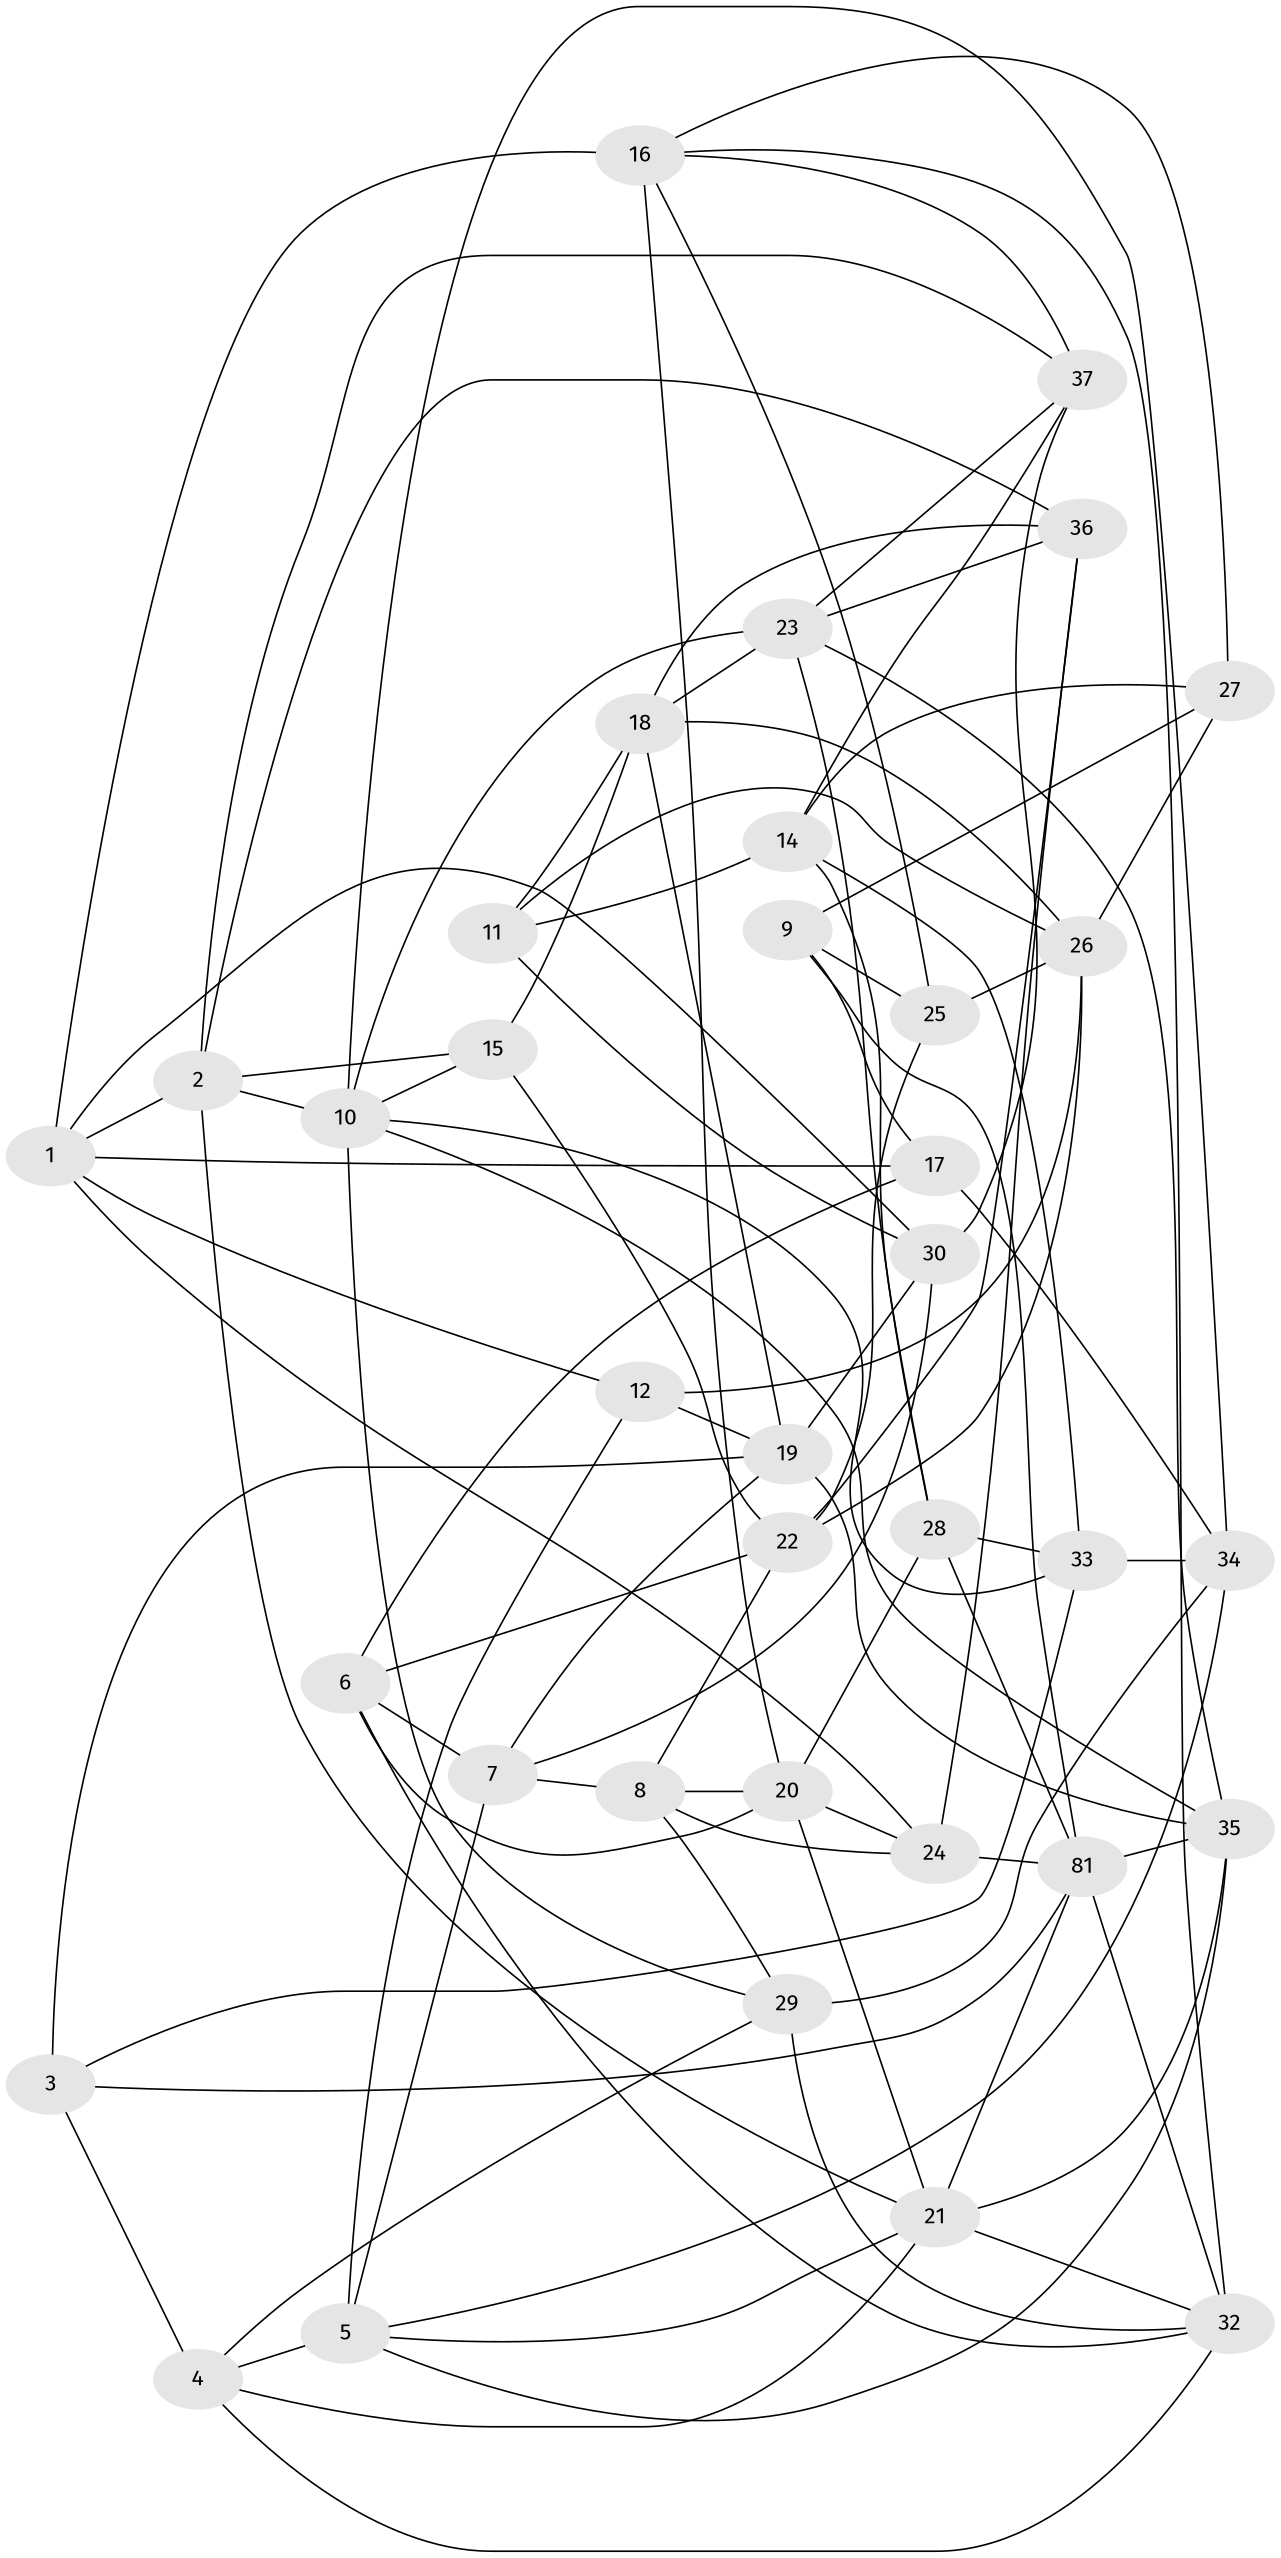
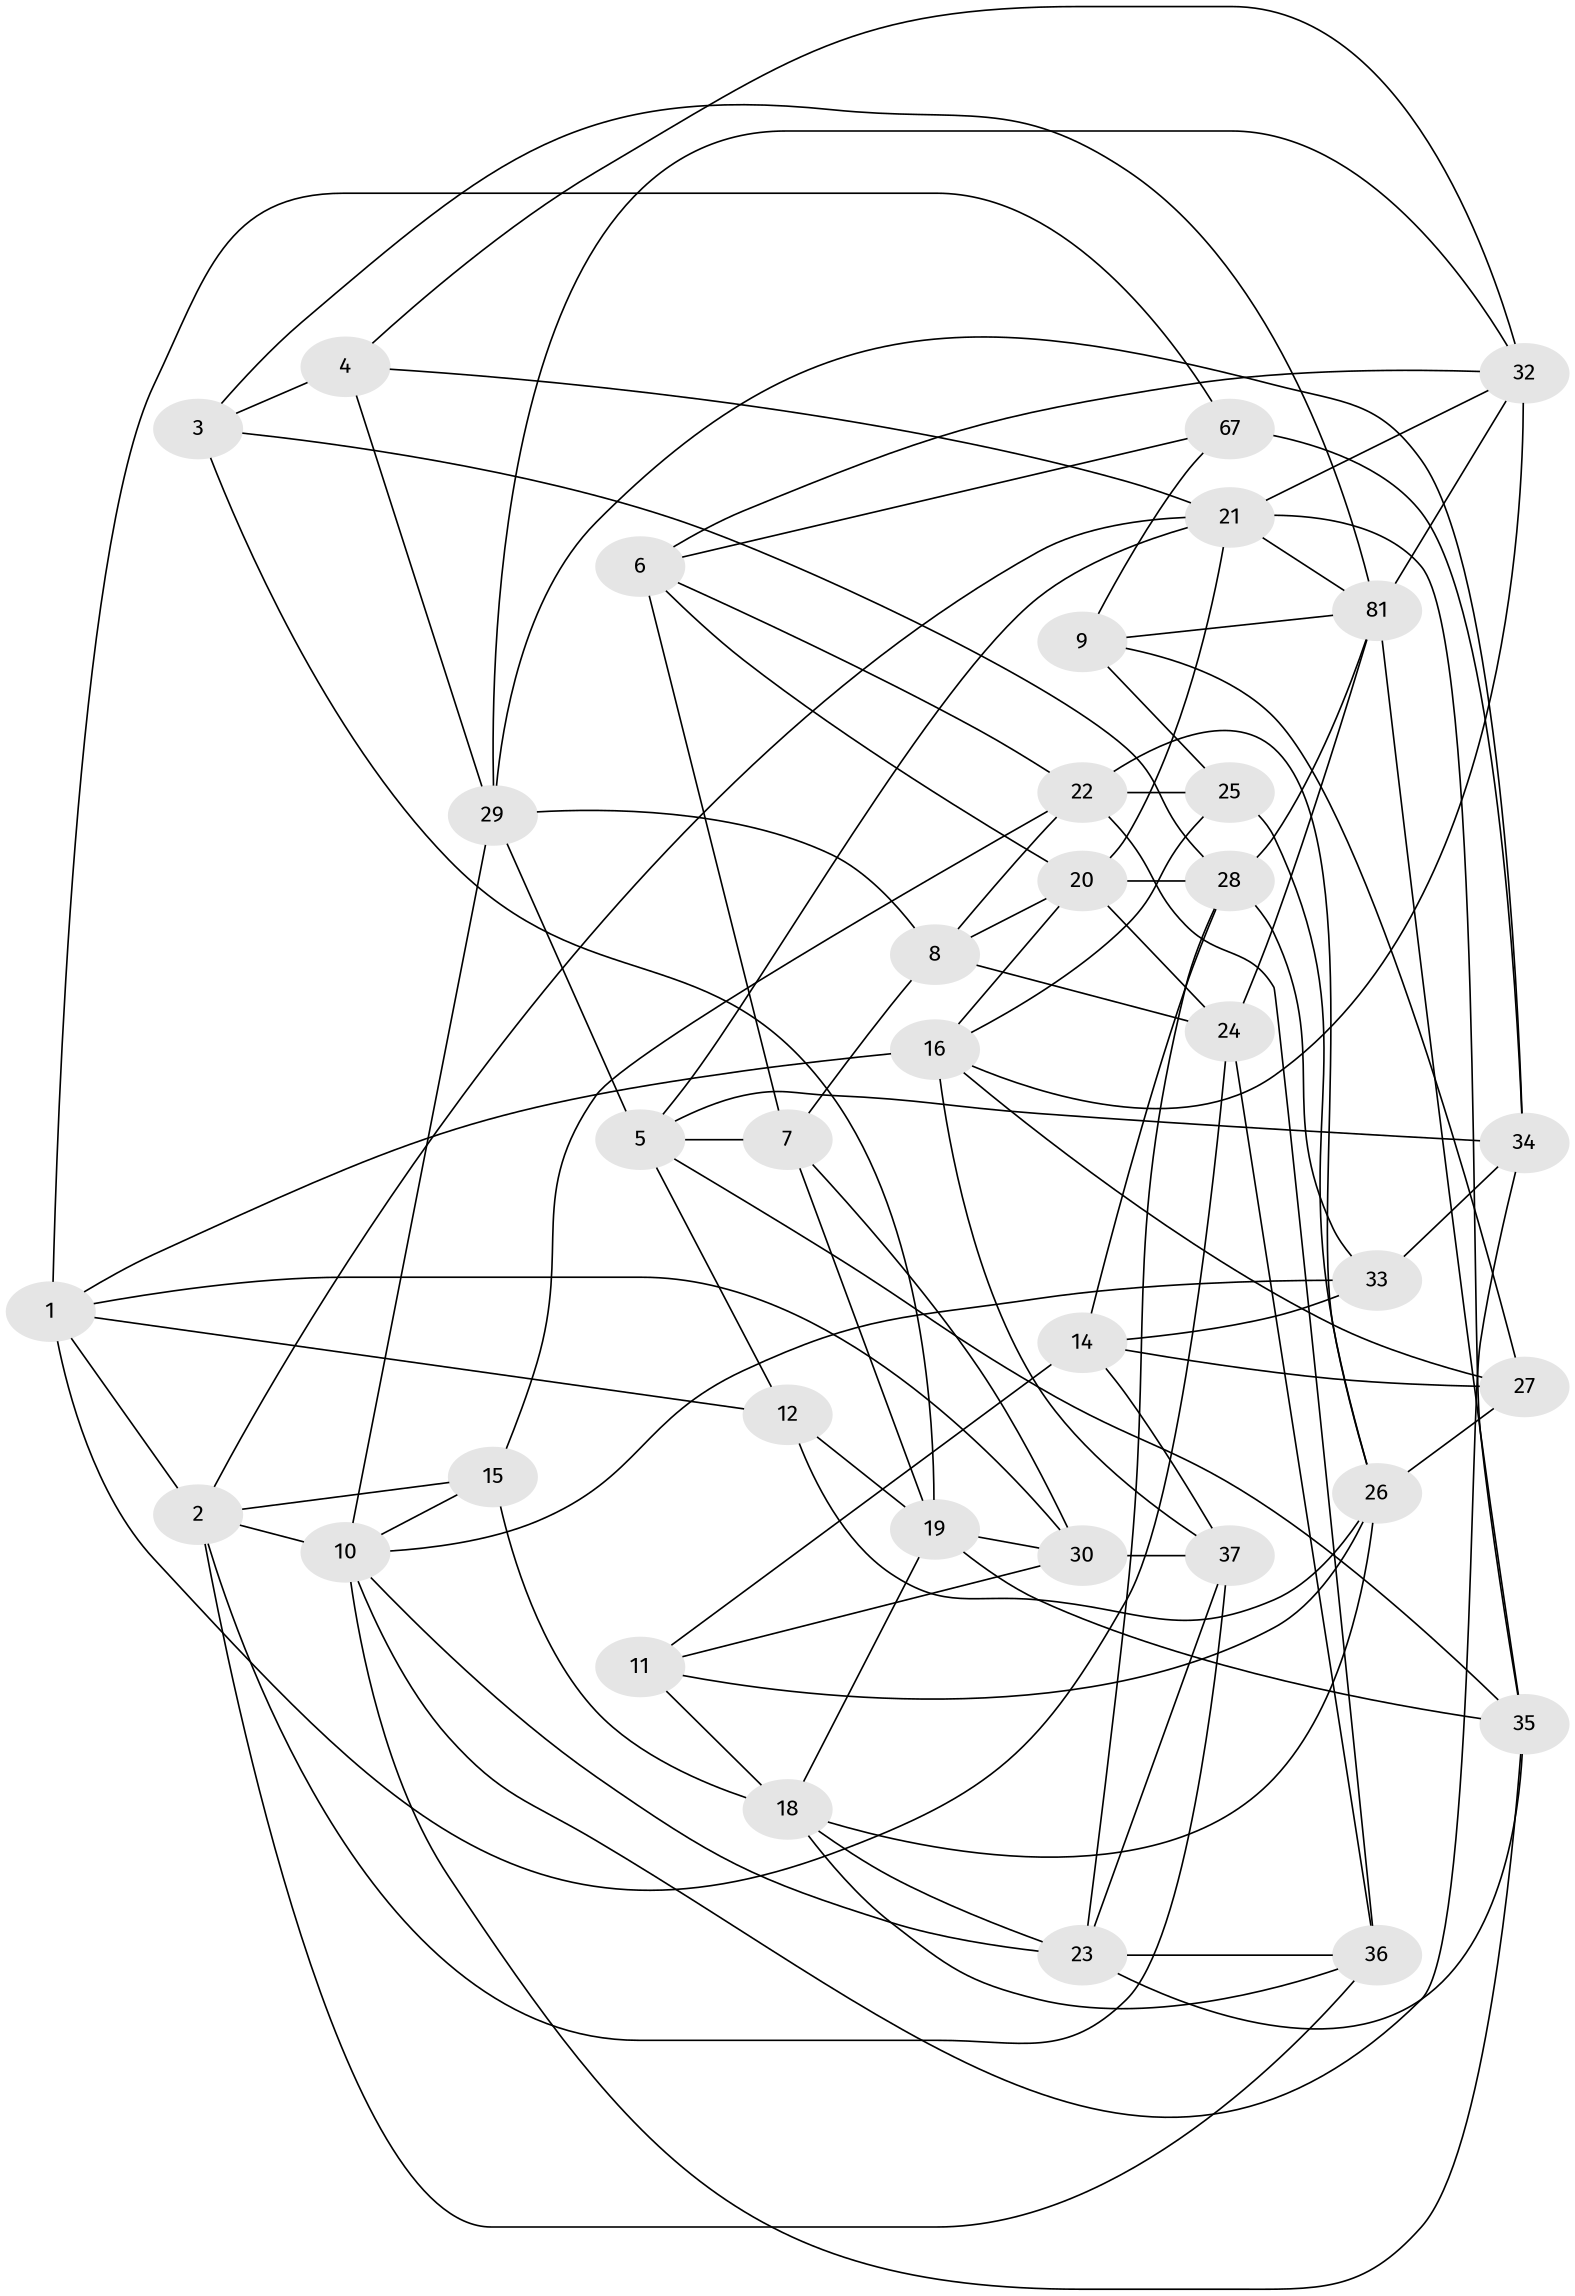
node "17": label "17" -> "67"
edge "33" -- "3": now "28" -- "3"
edge "5" -- "4": now "5" -- "29"
